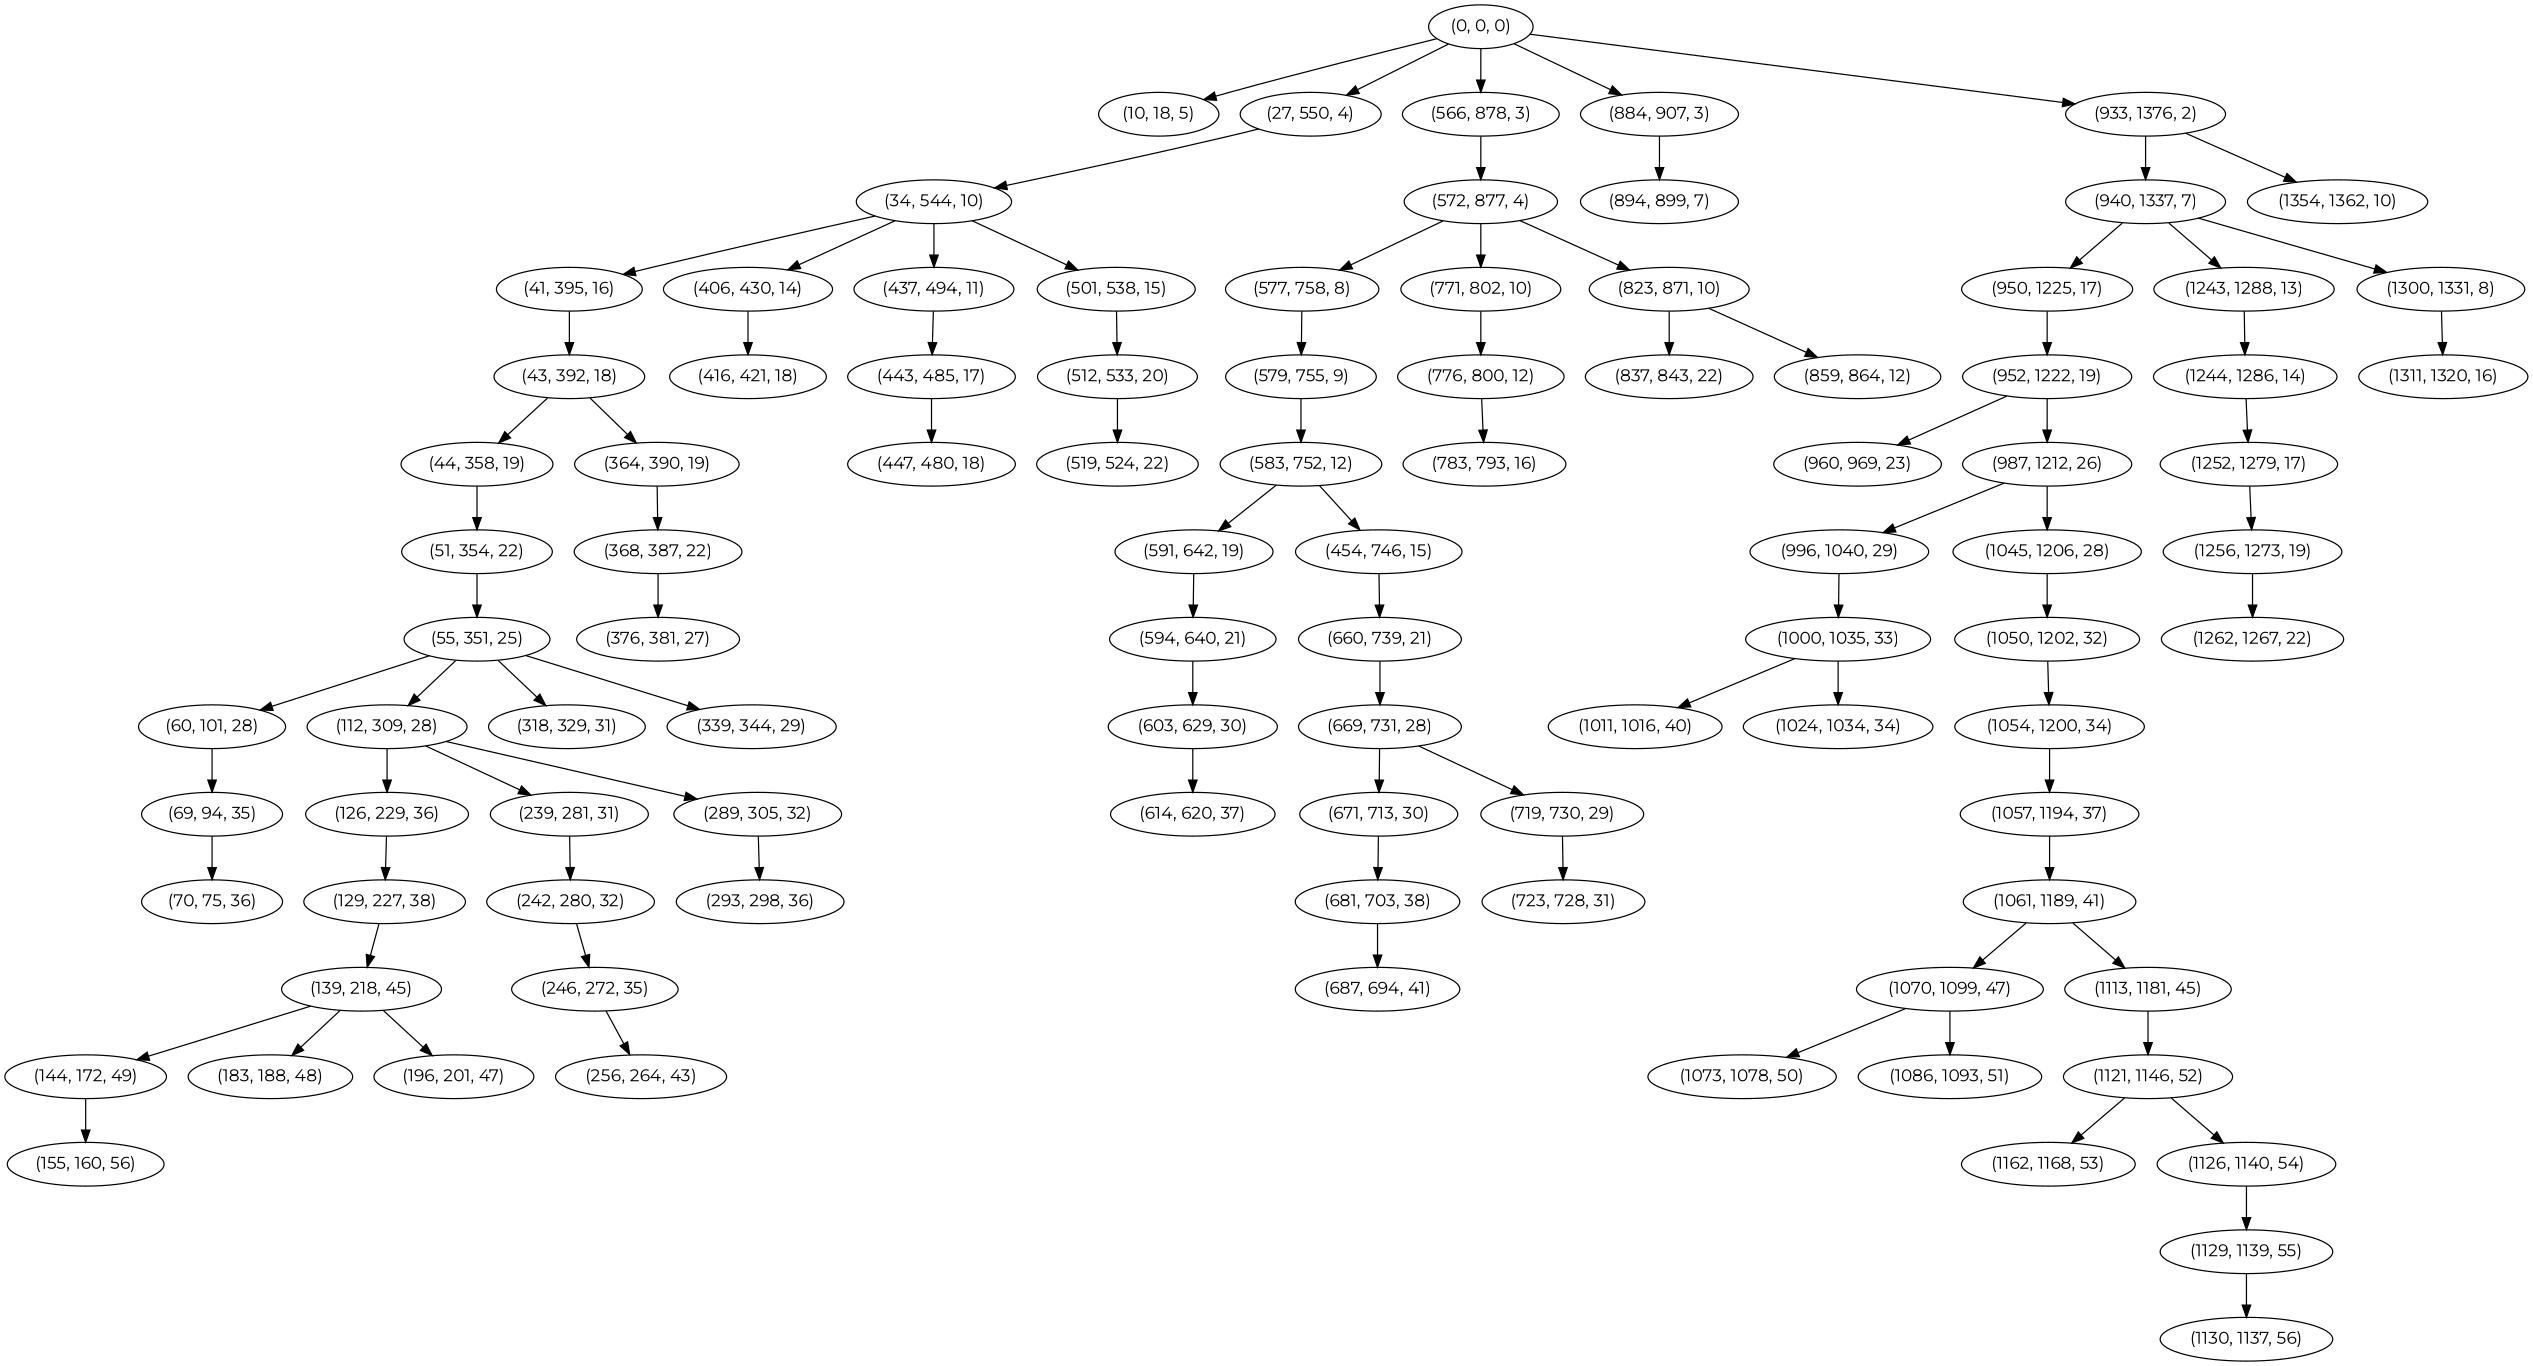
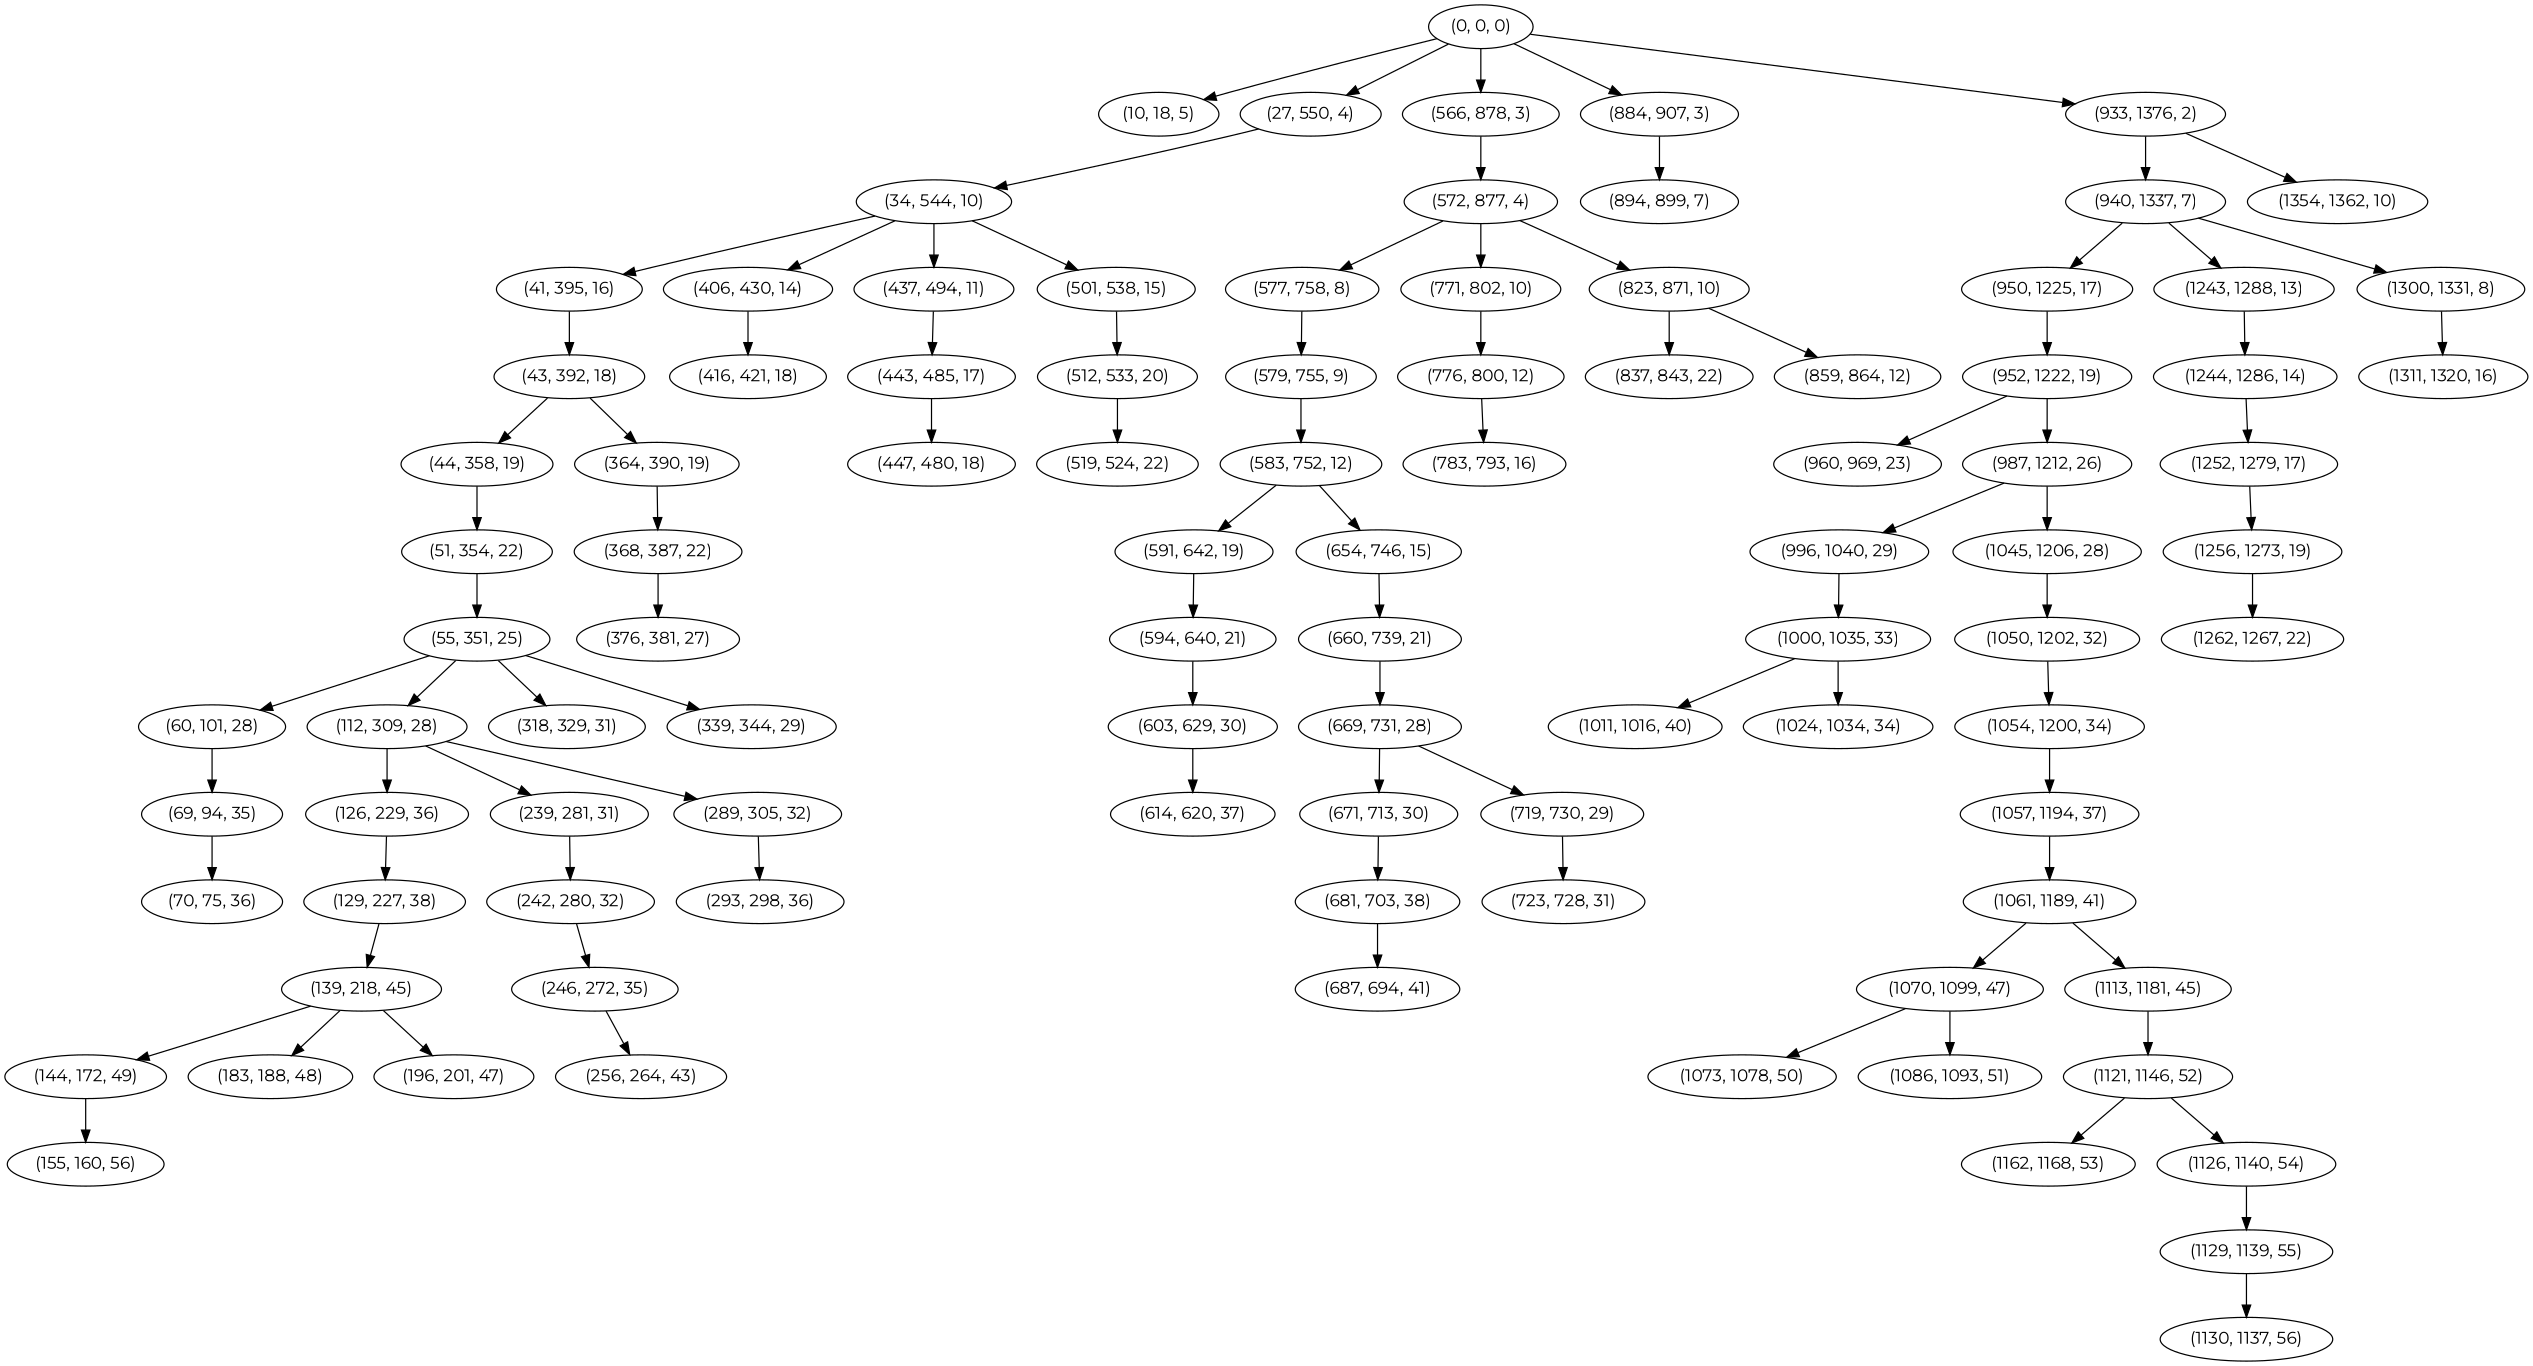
node "(454, 746, 15)": label "(454, 746, 15)" -> "(654, 746, 15)"
